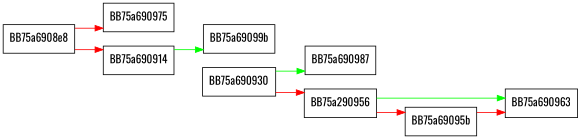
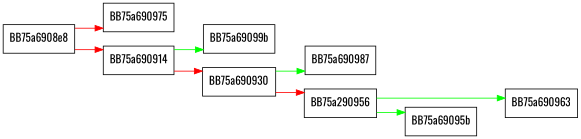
edge "BB75a690914" -> "BB75a690930": added
edge "BB75a290956" -> "BB75a69095b": color red -> green
edge "BB75a69095b" -> "BB75a690963": removed
